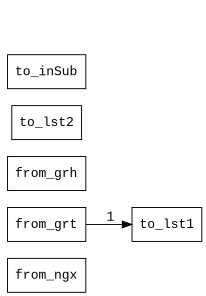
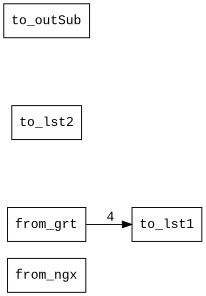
node "to_outSub": added
node "to_inSub": removed
node "from_grh": removed
edge "from_grt" -> "to_lst1": label "1" -> "4"
